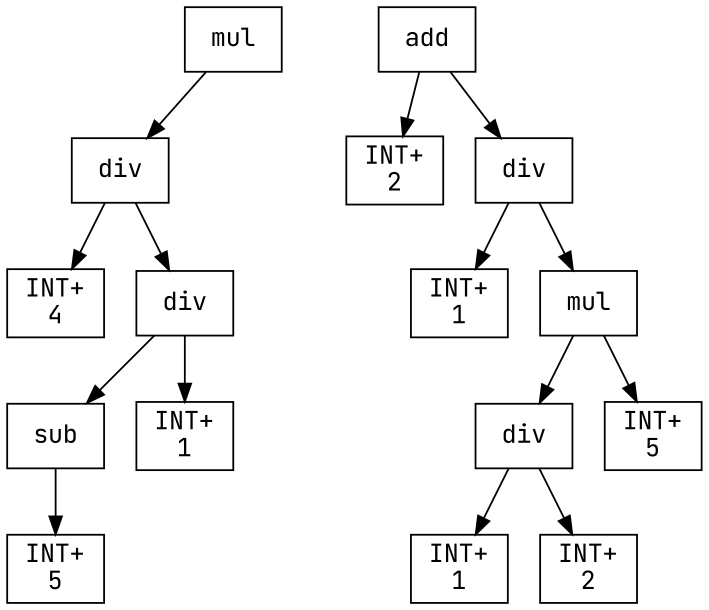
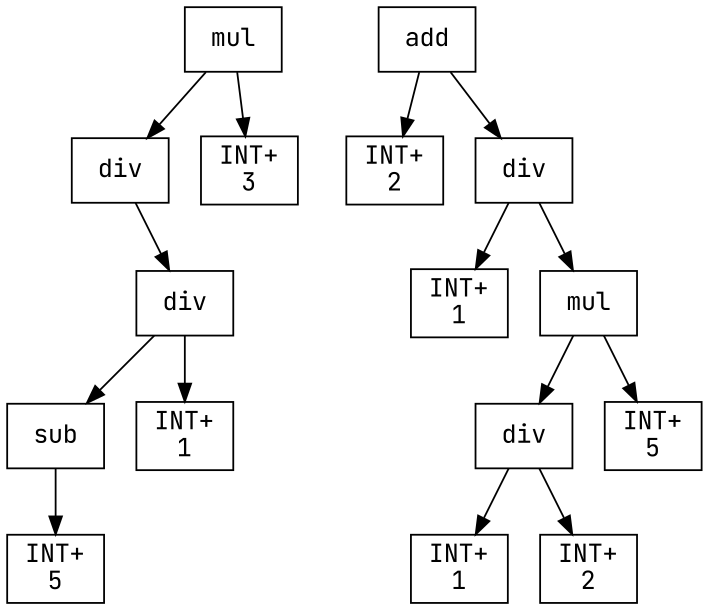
node "INT+ 3": added
node "INT+ 4": removed
